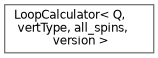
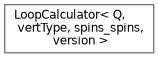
node "LoopCalculator< Q, vertType, all_spins, version >": label "LoopCalculator< Q, vertType, all_spins, version >" -> "LoopCalculator< Q, vertType, spins_spins, version >"
